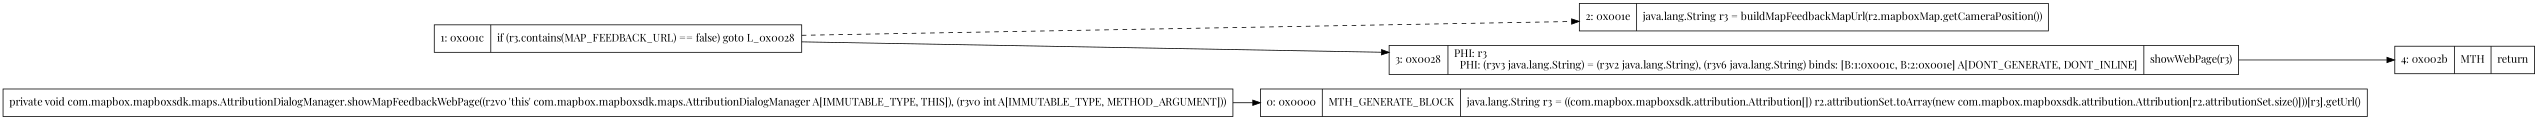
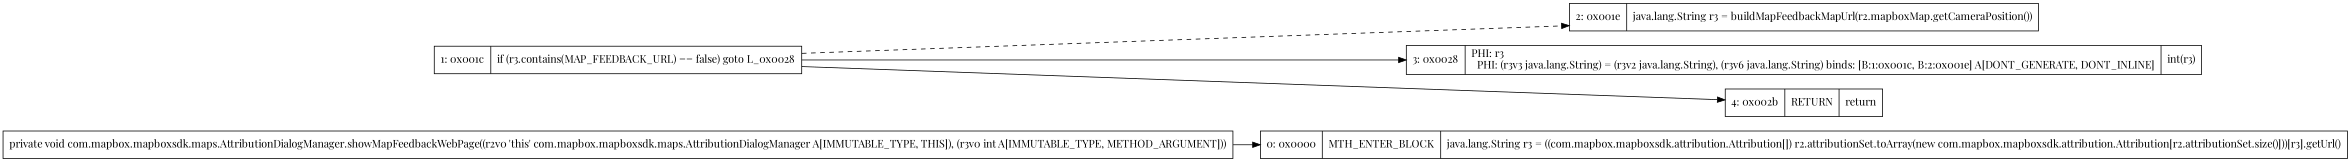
node "3: 0x0028": text "showWebPage(r3)" -> "int(r3)"
edge "3: 0x0028" -> "4: 0x002b": now "1: 0x001c" -> "4: 0x002b"
node "4: 0x002b": text "MTH" -> "RETURN"
node "0: 0x0000": text "MTH_GENERATE_BLOCK" -> "MTH_ENTER_BLOCK"
